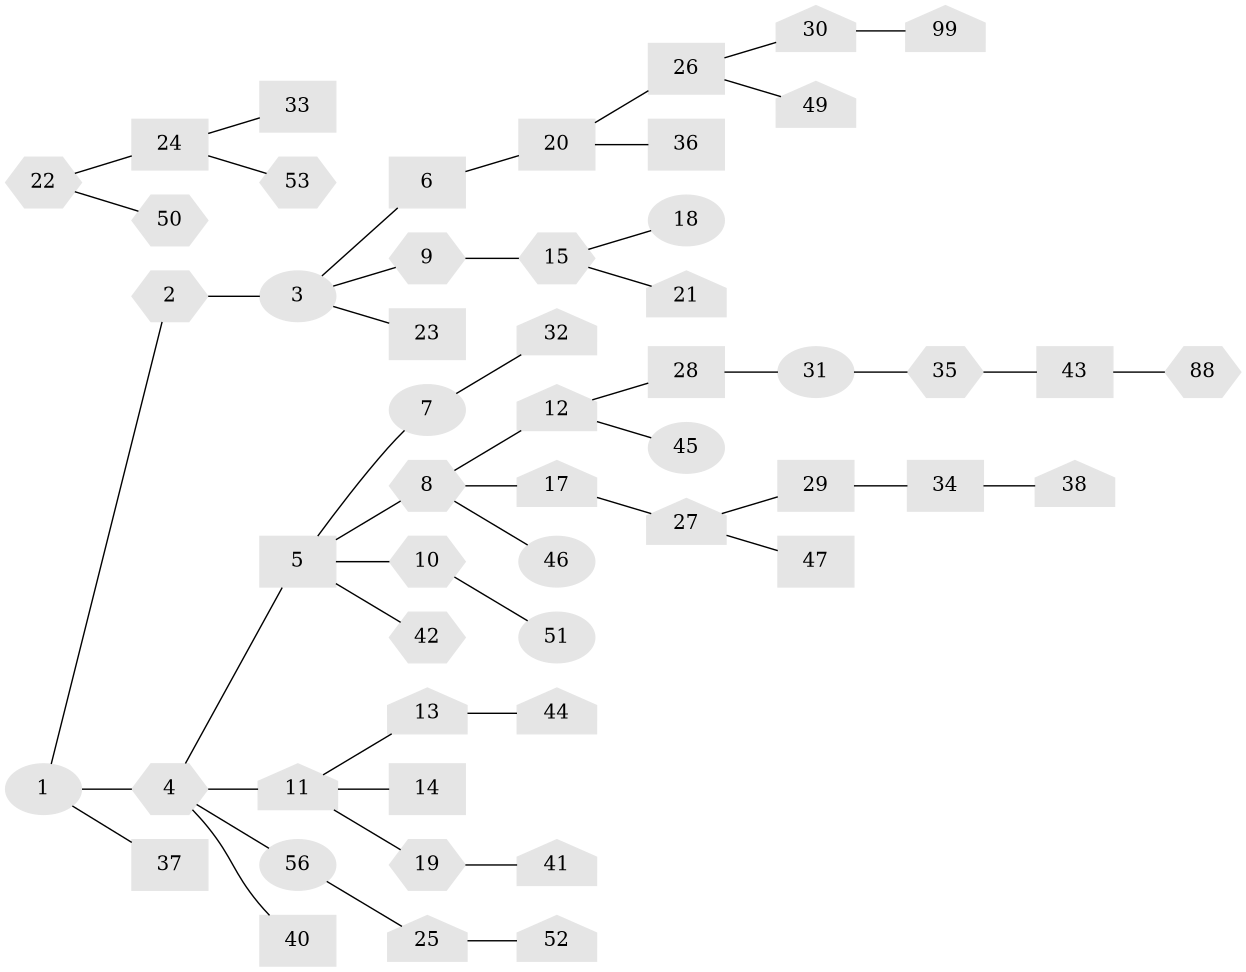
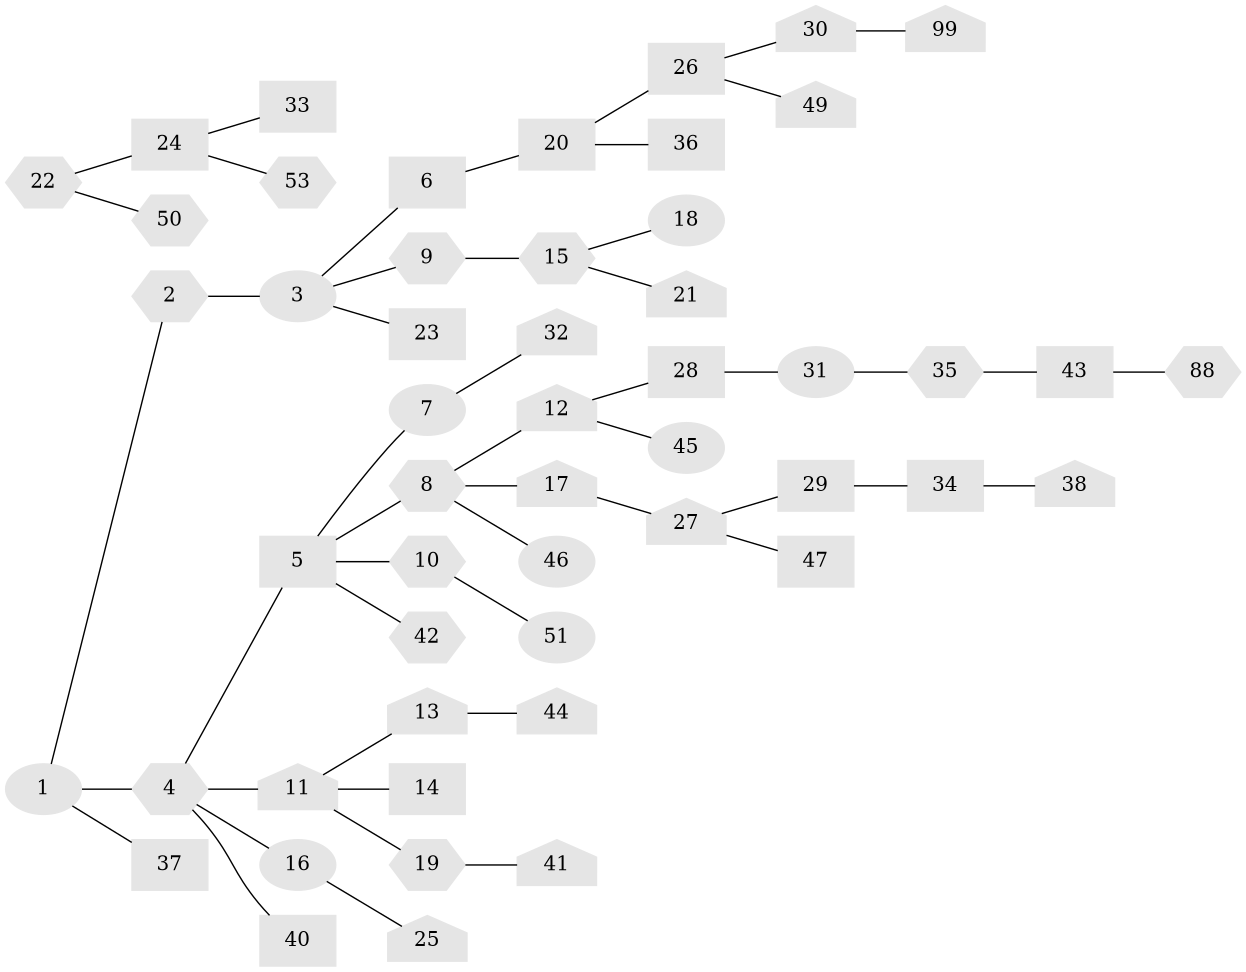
node "56": label "56" -> "16"
node "52": removed
